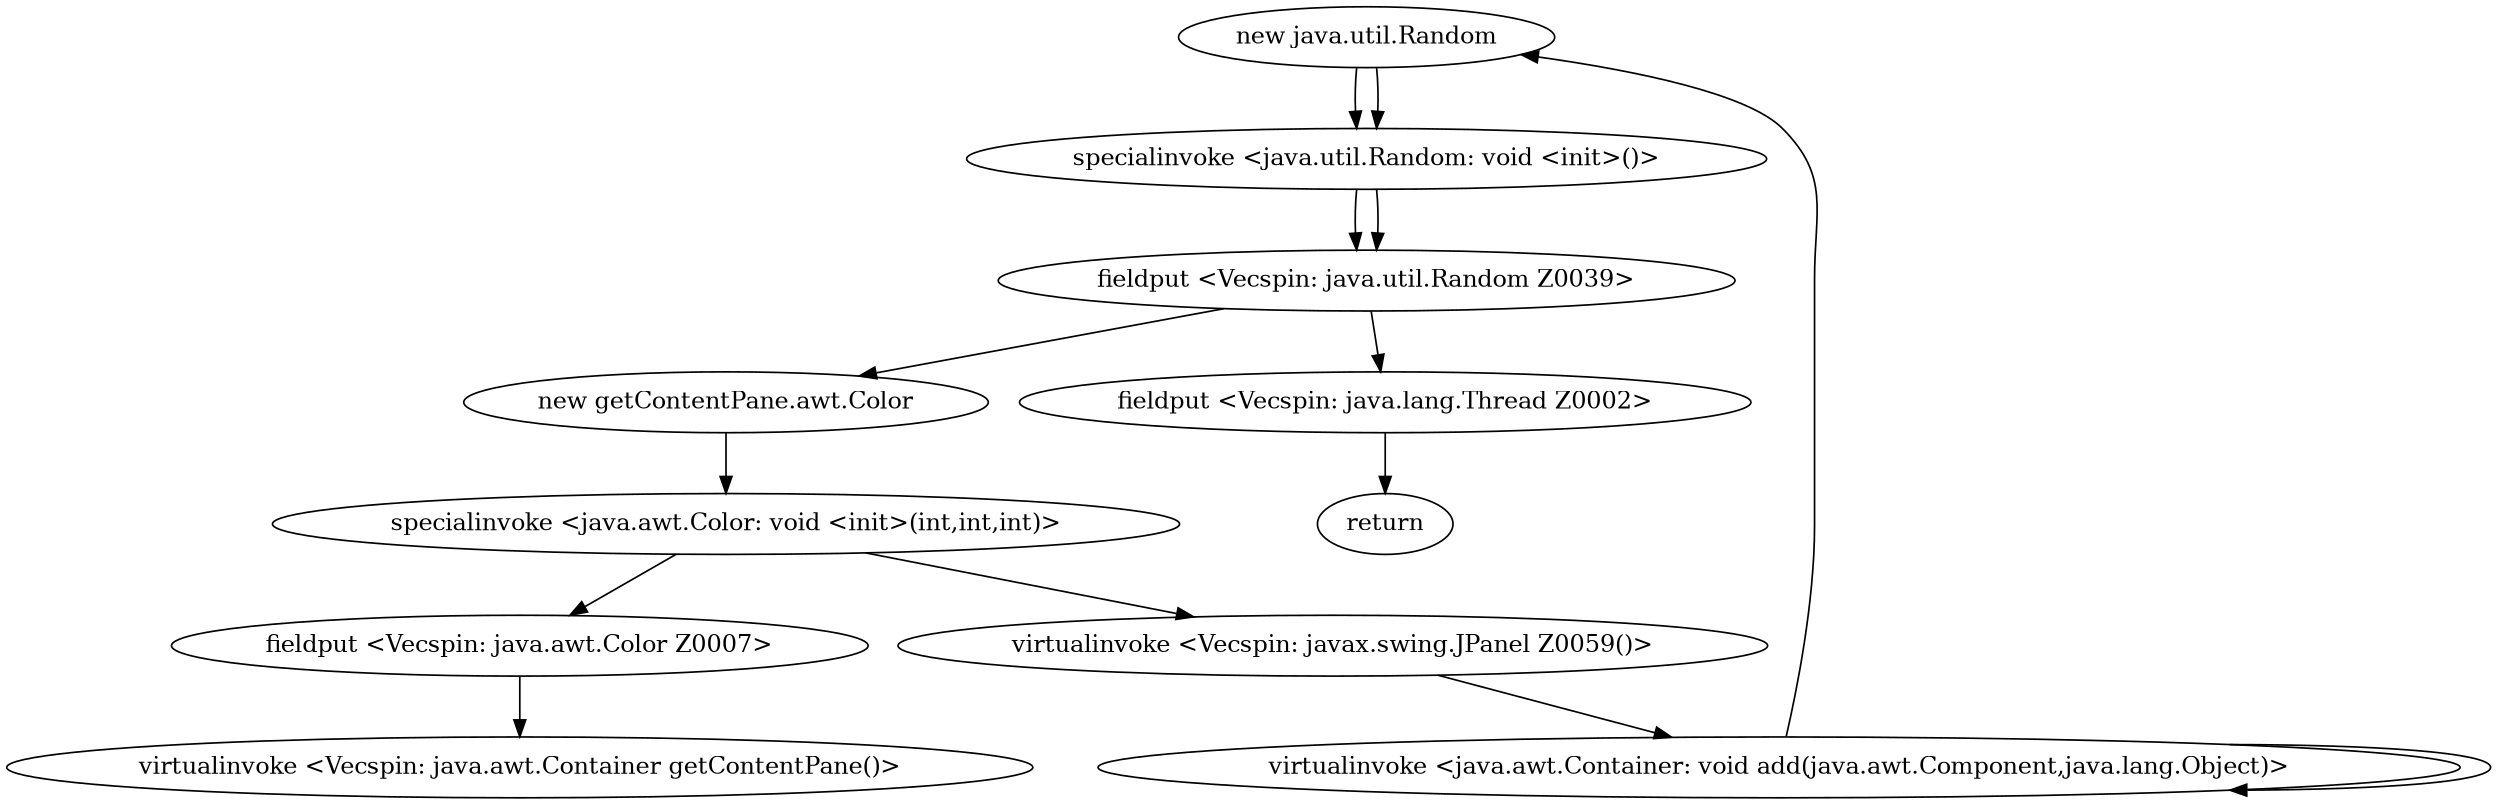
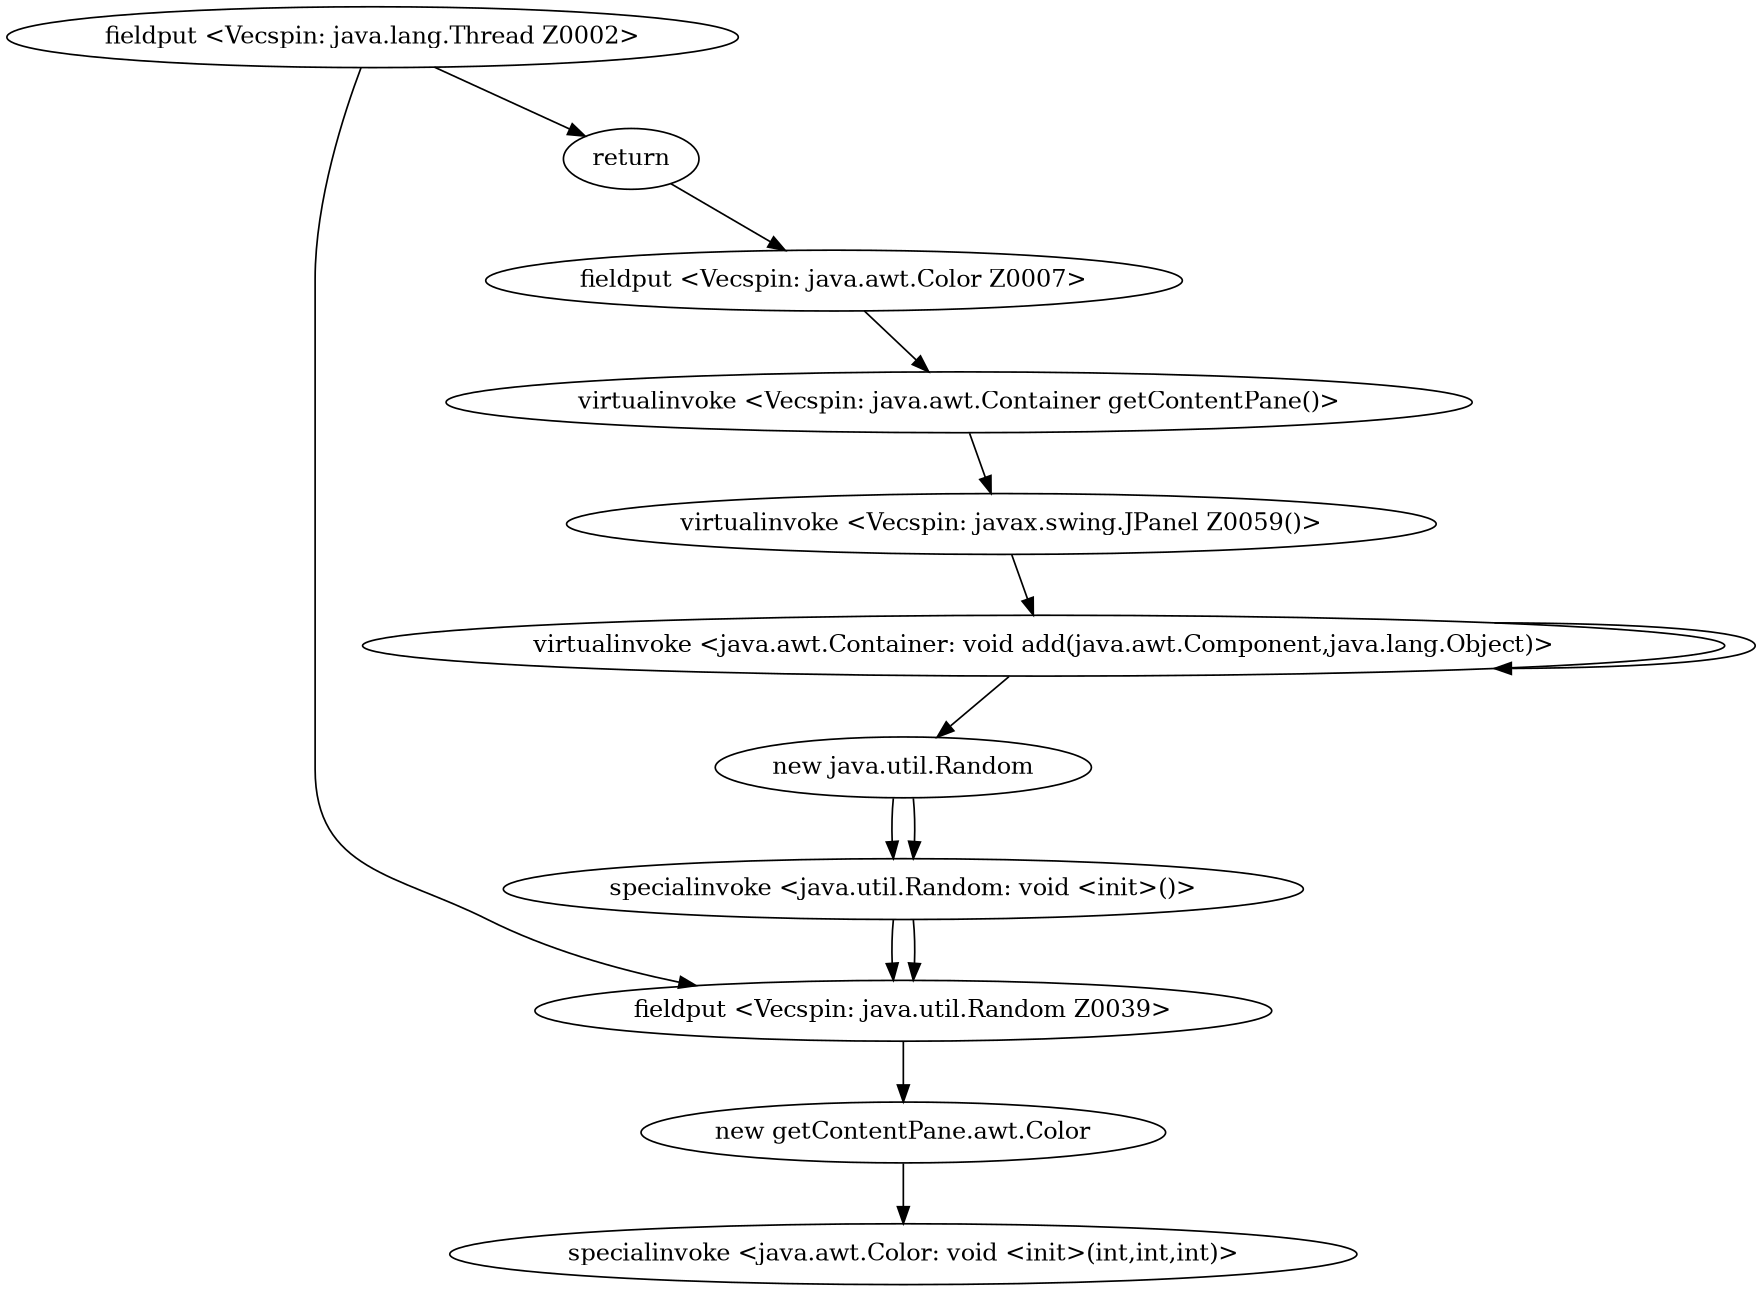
edge "fieldput <Vecspin: java.util.Random Z0039>" -> "fieldput <Vecspin: java.lang.Thread Z0002>": reversed
edge "specialinvoke <java.awt.Color: void <init>(int,int,int)>" -> "fieldput <Vecspin: java.awt.Color Z0007>": now "return" -> "fieldput <Vecspin: java.awt.Color Z0007>"
edge "specialinvoke <java.awt.Color: void <init>(int,int,int)>" -> "virtualinvoke <Vecspin: javax.swing.JPanel Z0059()>": now "virtualinvoke <Vecspin: java.awt.Container getContentPane()>" -> "virtualinvoke <Vecspin: javax.swing.JPanel Z0059()>"
